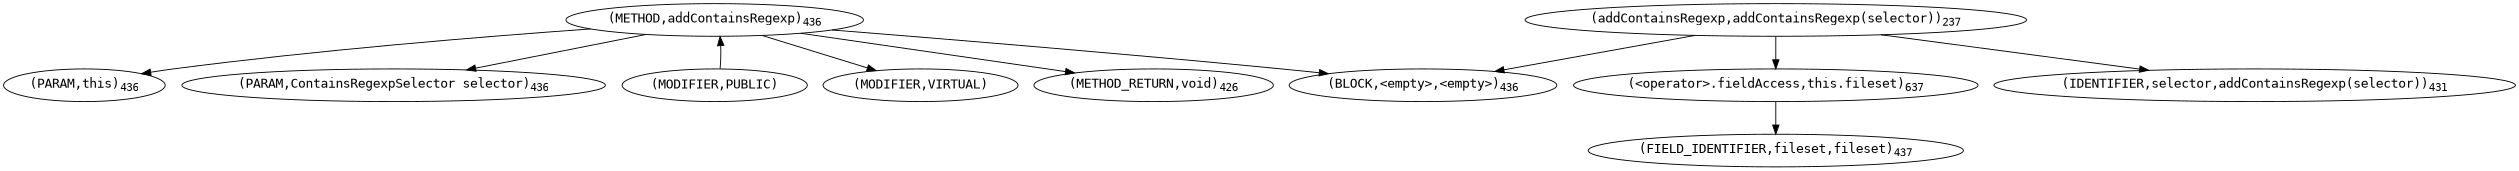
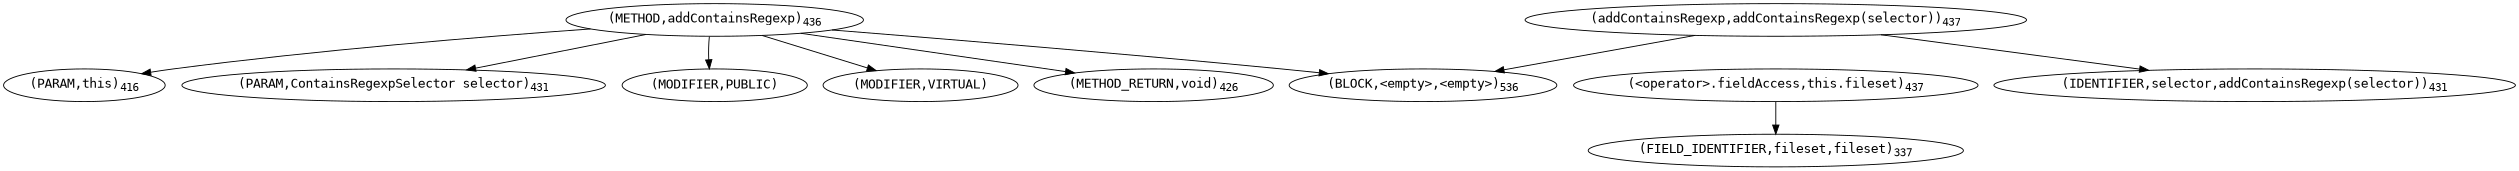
node "(addContainsRegexp,addContainsRegexp(selector))": text "237" -> "437"
edge "(addContainsRegexp,addContainsRegexp(selector))" -> "(<operator>.fieldAccess,this.fileset)": removed
edge "(MODIFIER,PUBLIC)" -> "(METHOD,addContainsRegexp)": reversed
node "(PARAM,this)": text "436" -> "416"
node "(PARAM,ContainsRegexpSelector selector)": text "436" -> "431"
node "(BLOCK,<empty>,<empty>)": text "436" -> "536"
node "(<operator>.fieldAccess,this.fileset)": text "637" -> "437"
node "(FIELD_IDENTIFIER,fileset,fileset)": text "437" -> "337"
